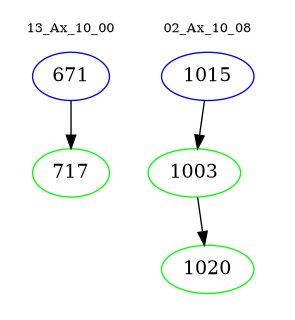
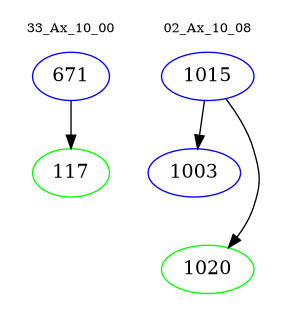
cluster "13_Ax_10_00": label "13_Ax_10_00" -> "33_Ax_10_00"
node "717": label "717" -> "117"
node "1003": color green -> blue
edge "1003" -> "1020": now "1015" -> "1020"
